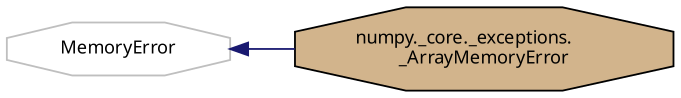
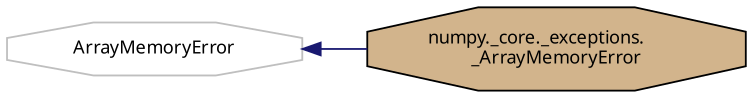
node "MemoryError": label "MemoryError" -> "ArrayMemoryError"
